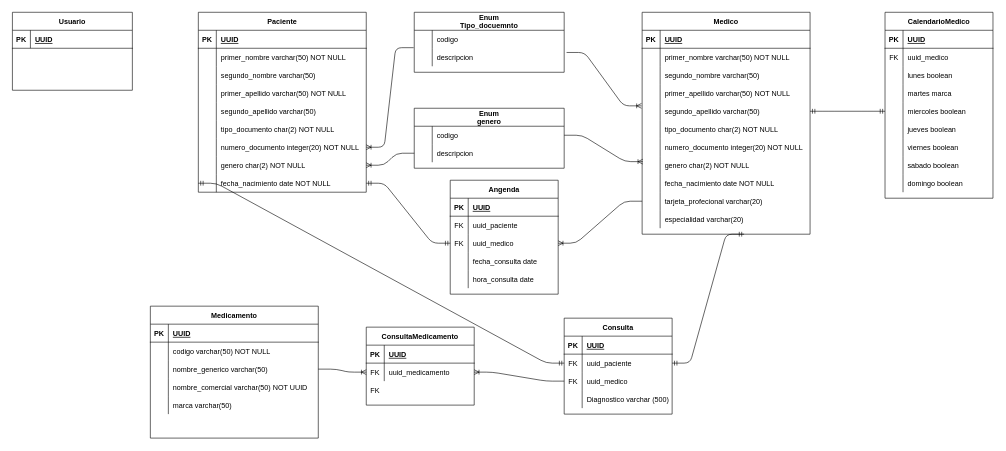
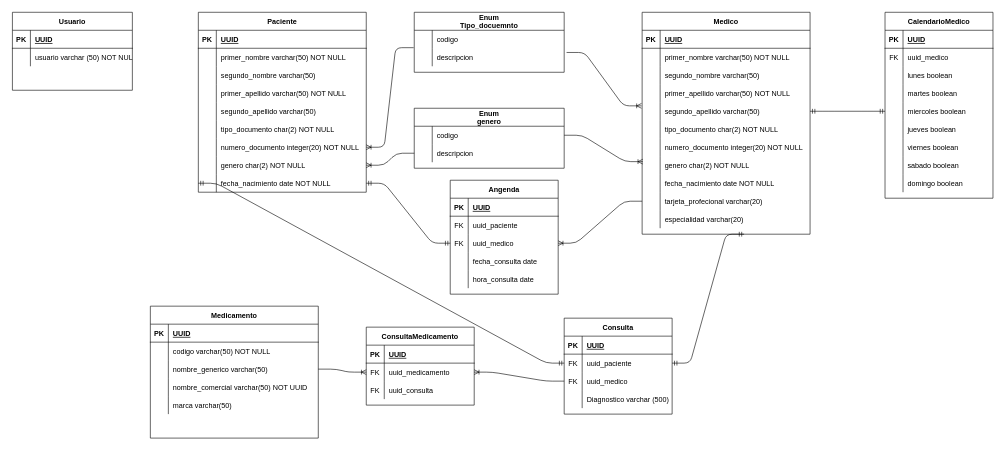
node "usuario varchar (50) NOT NULL": added
node "martes marca": label "martes marca" -> "martes boolean"
node "uuid_consulta": added
